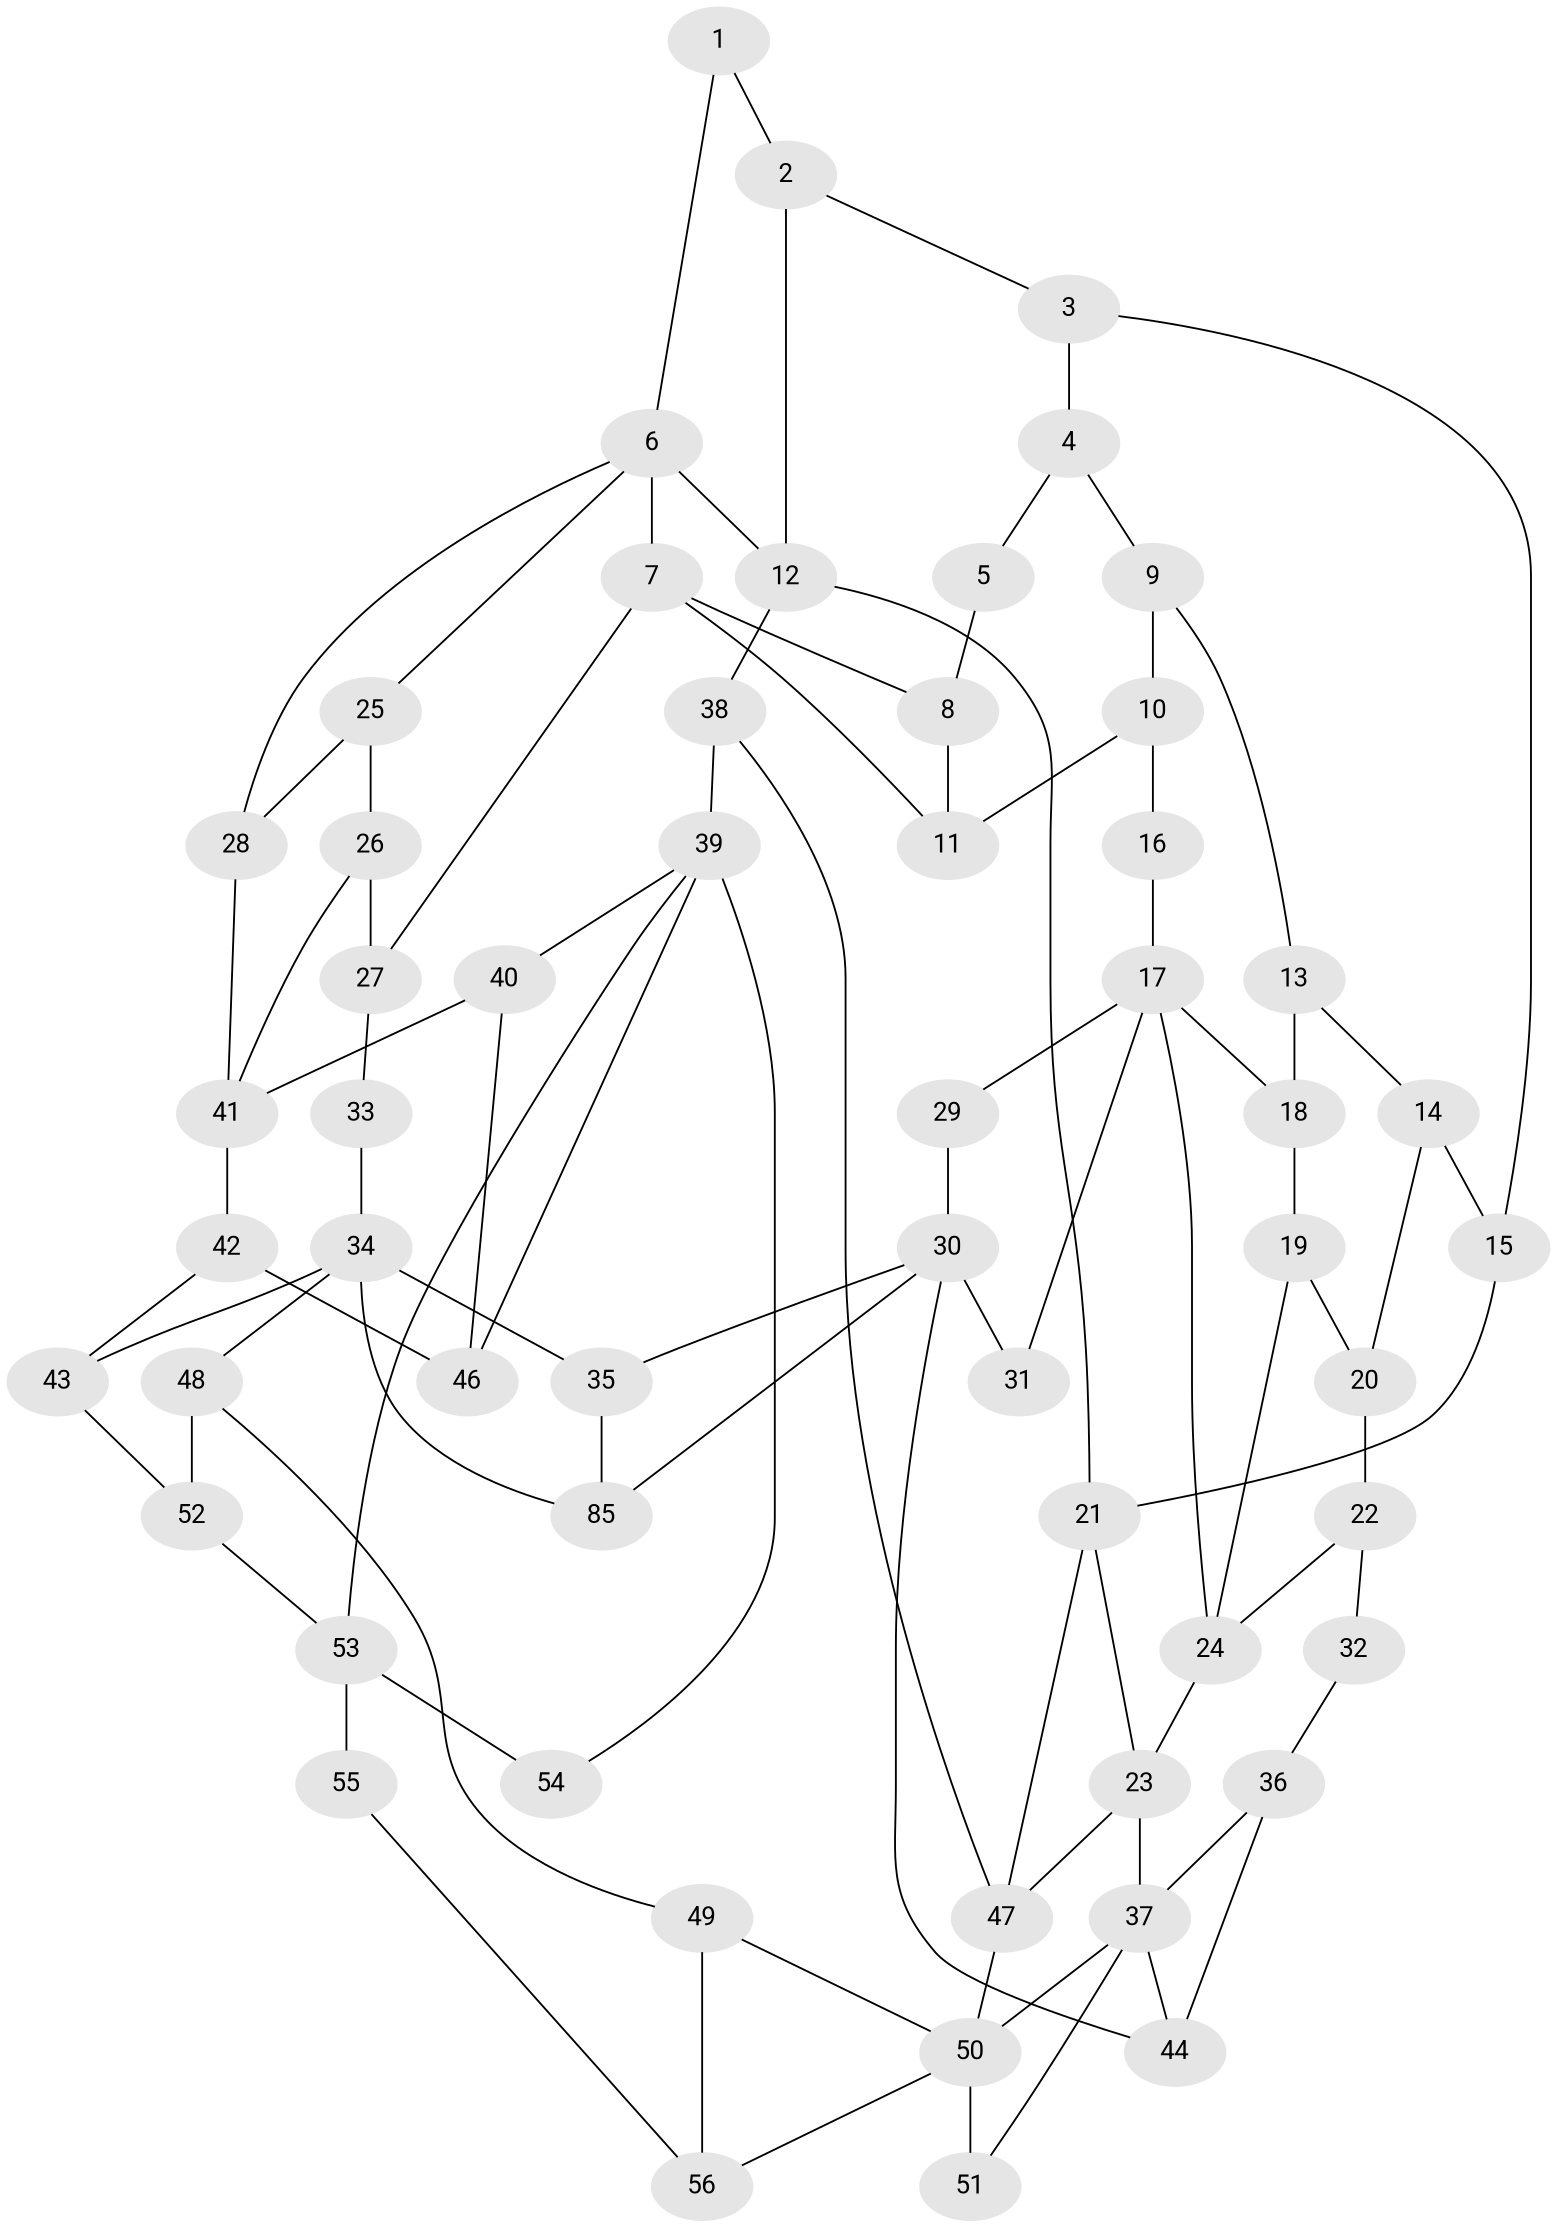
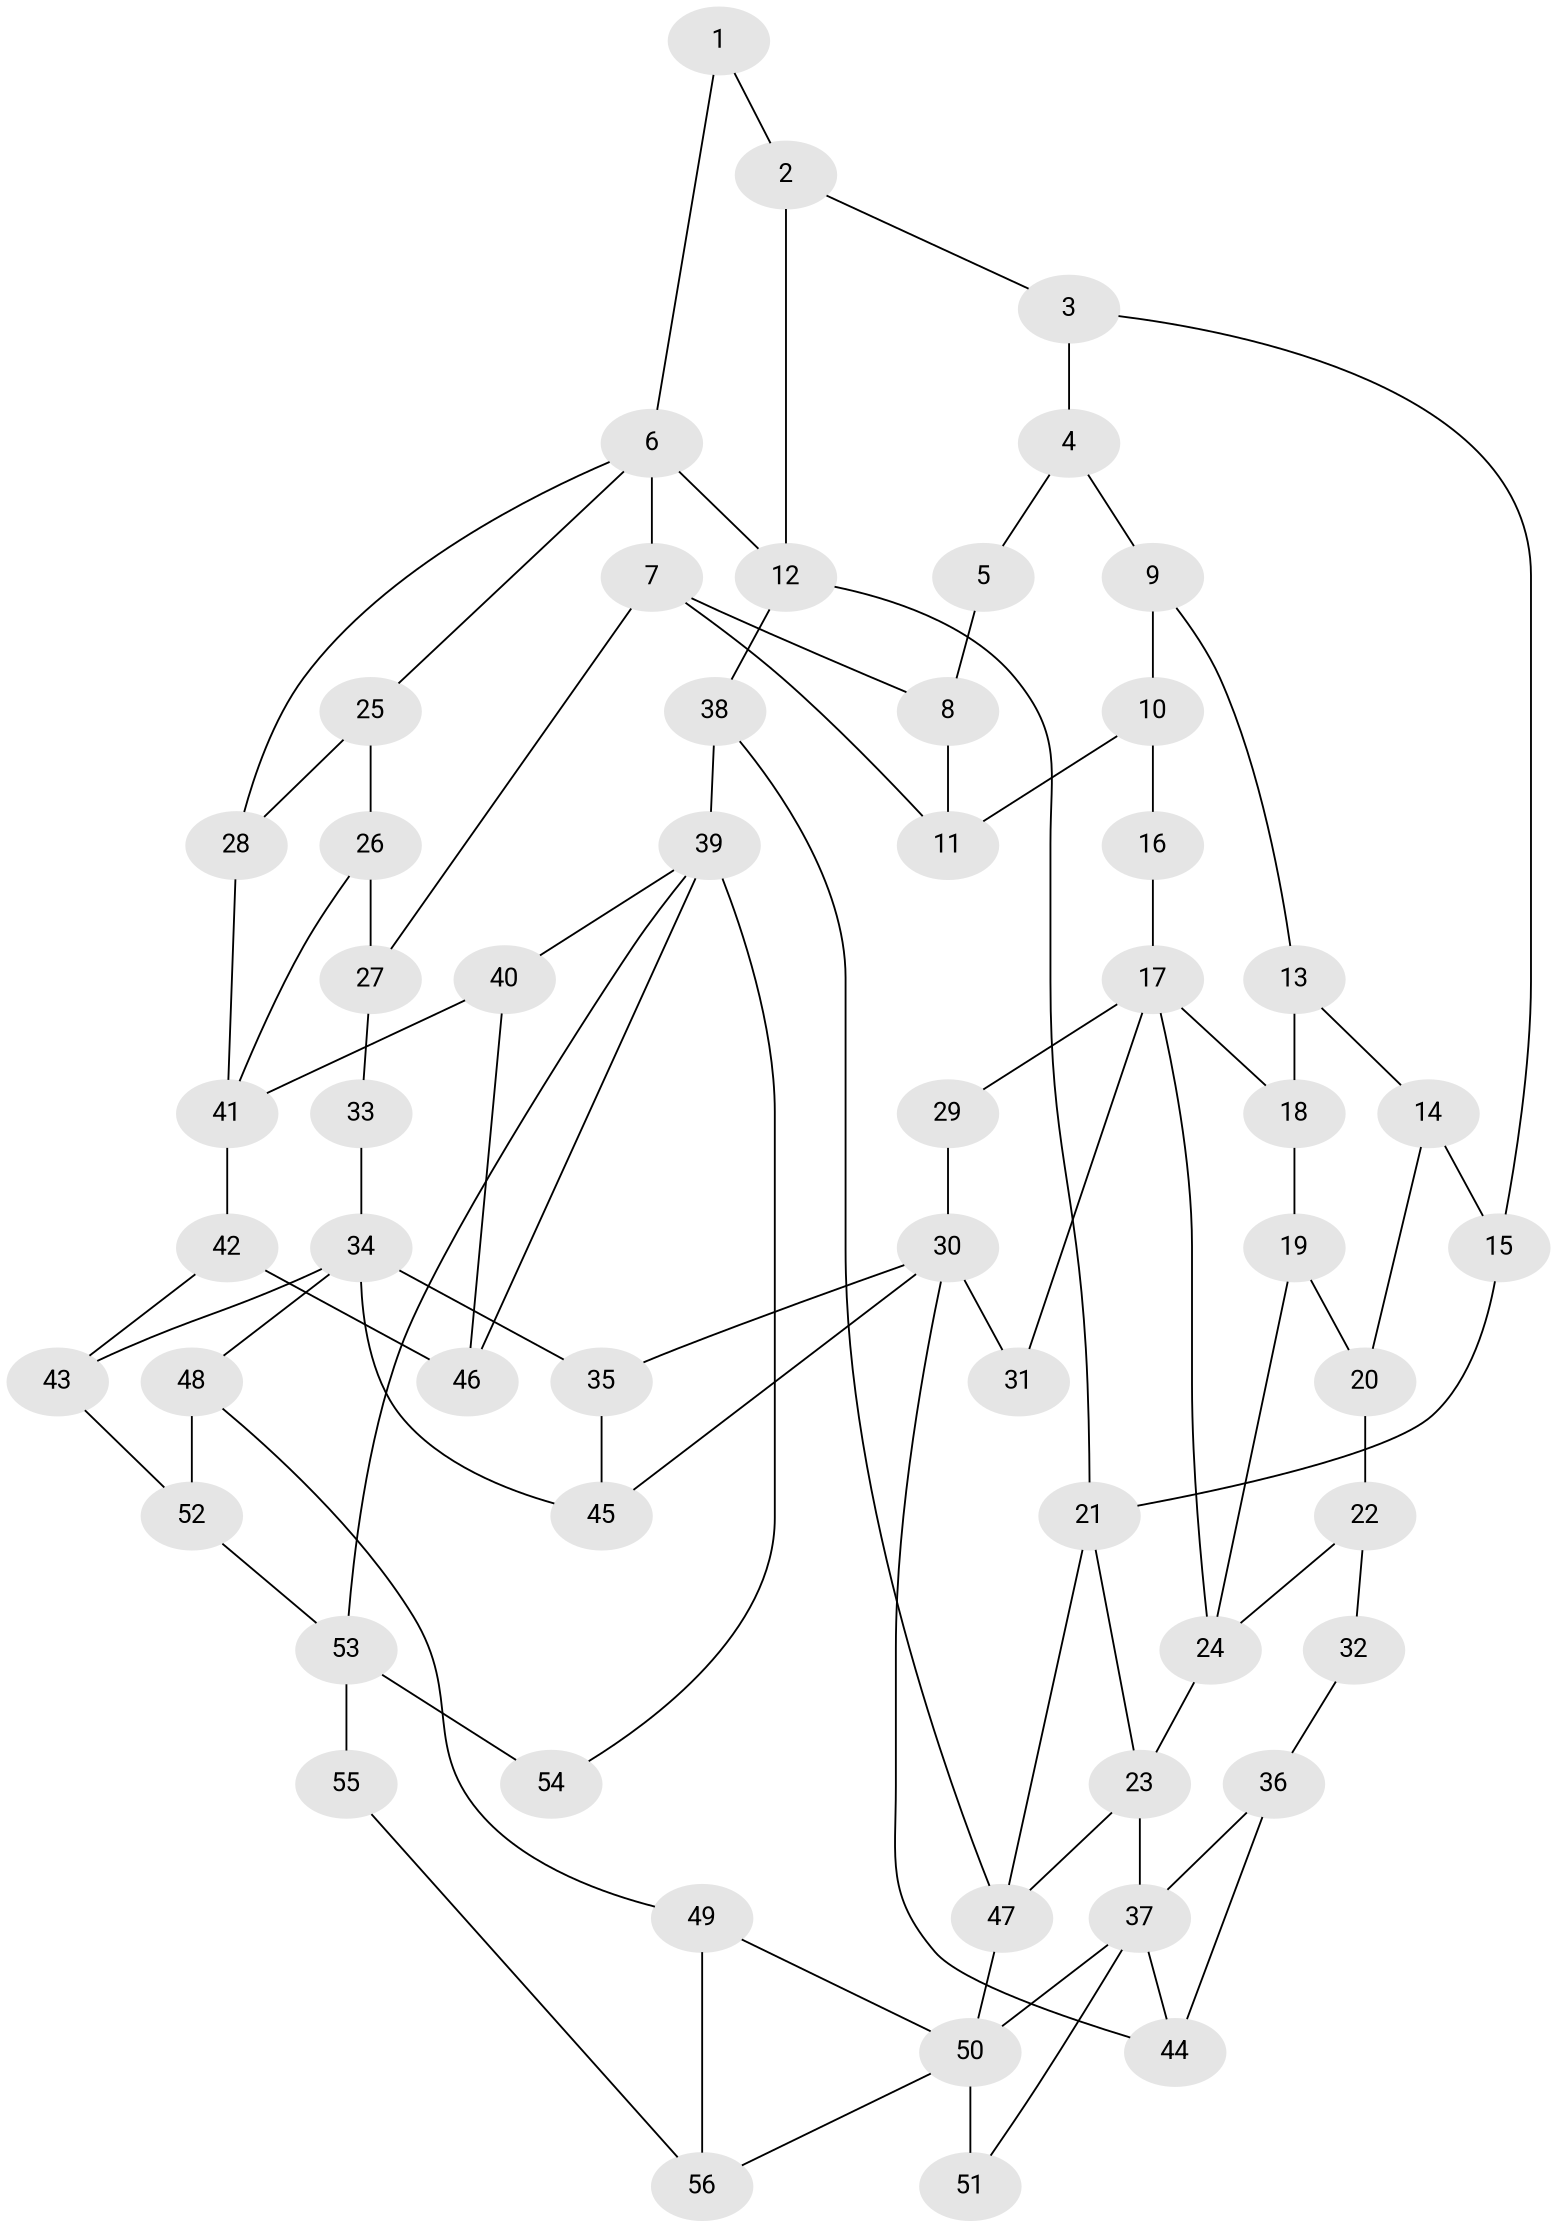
node "85": label "85" -> "45"
